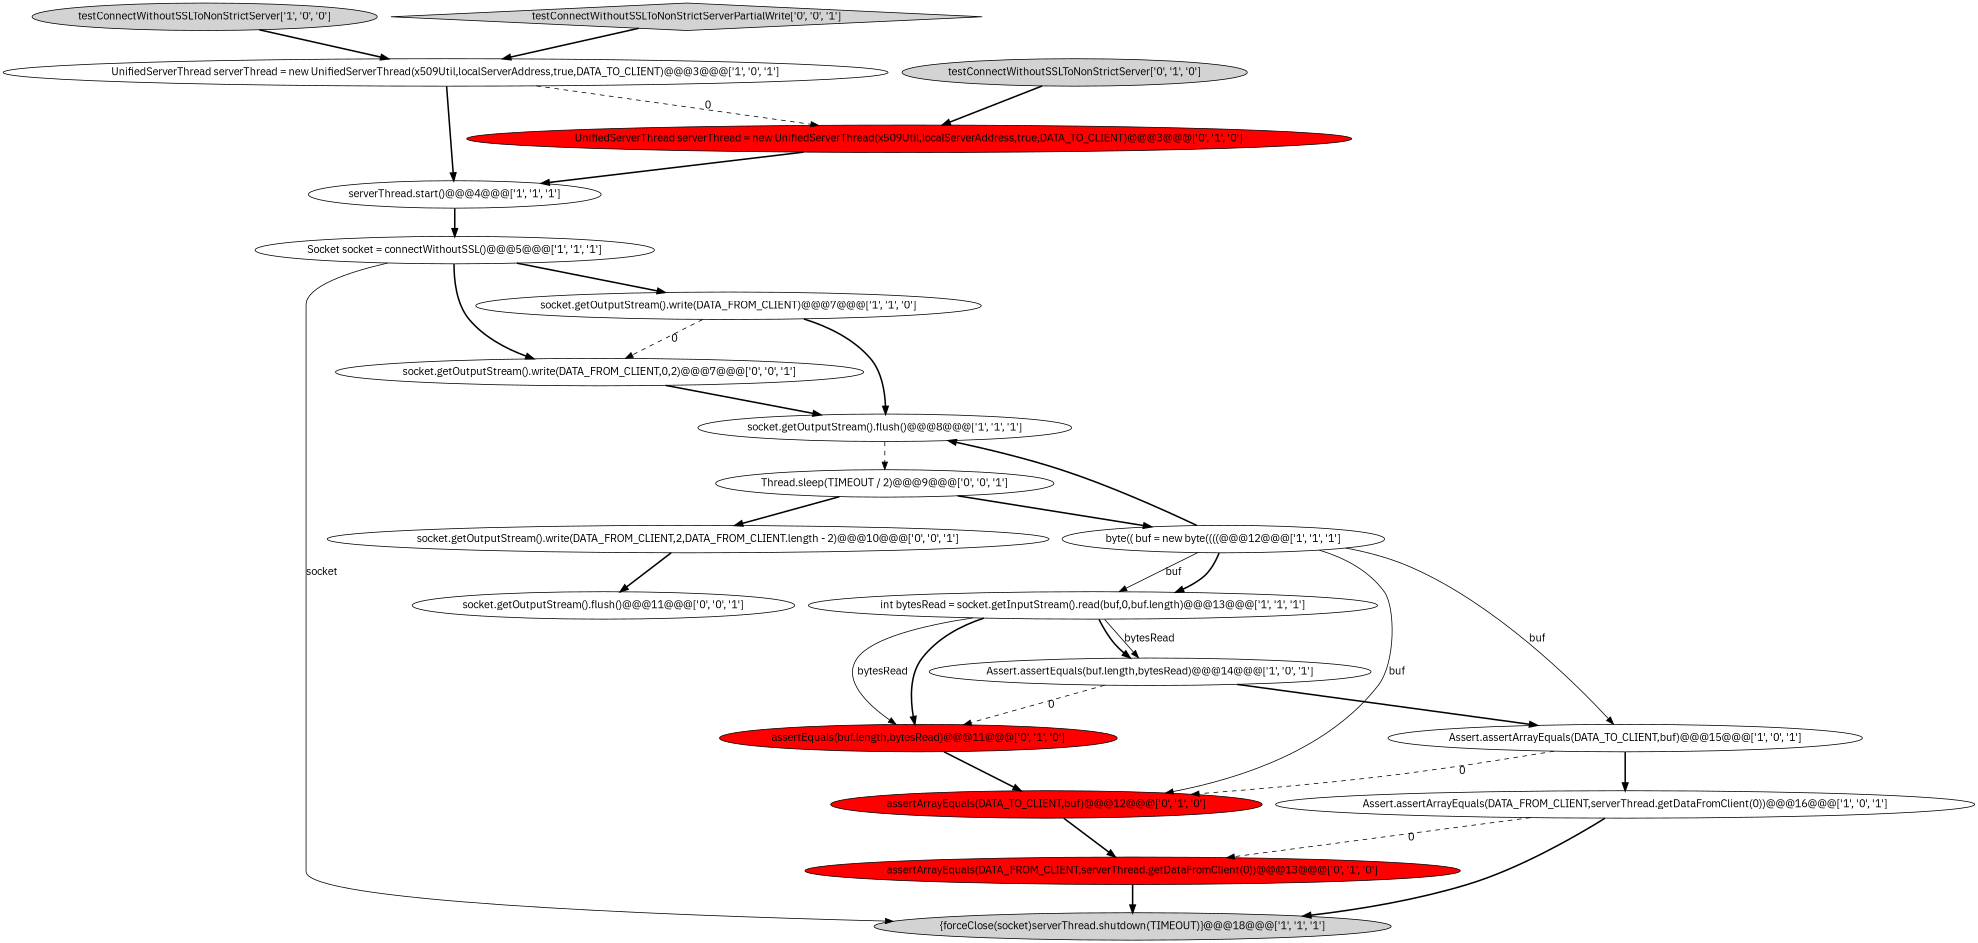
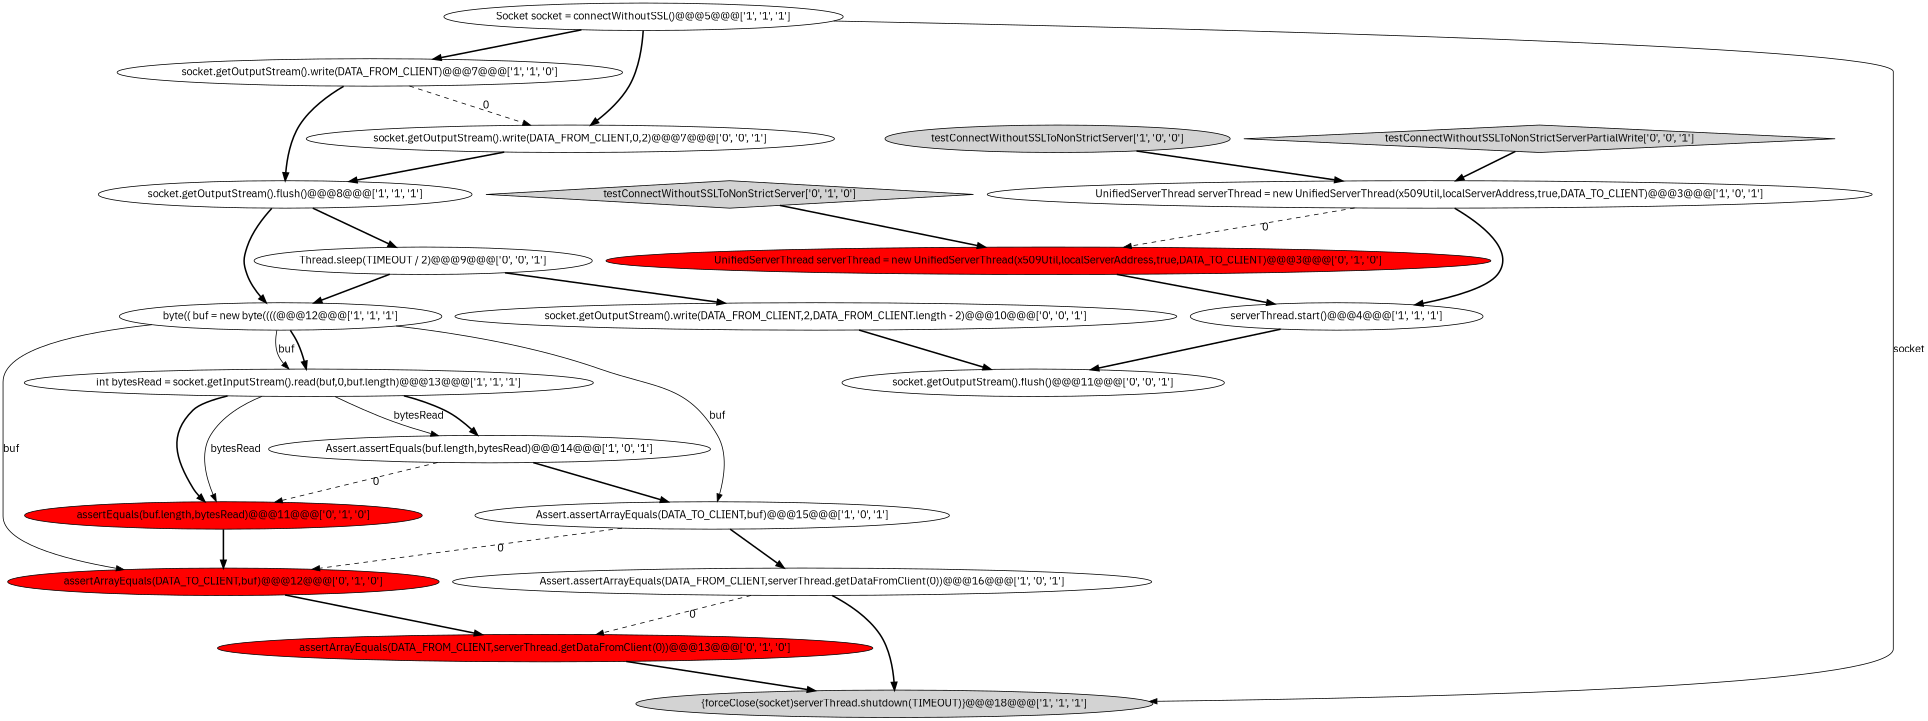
node "testConnectWithoutSSLToNonStrictServer['0', '1', '0']": shape ellipse -> diamond
edge "serverThread.start()@@@4@@@['1', '1', '1']" -> "Socket socket = connectWithoutSSL()@@@5@@@['1', '1', '1']": now "serverThread.start()@@@4@@@['1', '1', '1']" -> "socket.getOutputStream().flush()@@@11@@@['0', '0', '1']"
edge "socket.getOutputStream().flush()@@@8@@@['1', '1', '1']" -> "Thread.sleep(TIMEOUT / 2)@@@9@@@['0', '0', '1']": style dashed -> bold
edge "byte(( buf = new byte((((@@@12@@@['1', '1', '1']" -> "socket.getOutputStream().flush()@@@8@@@['1', '1', '1']": reversed
